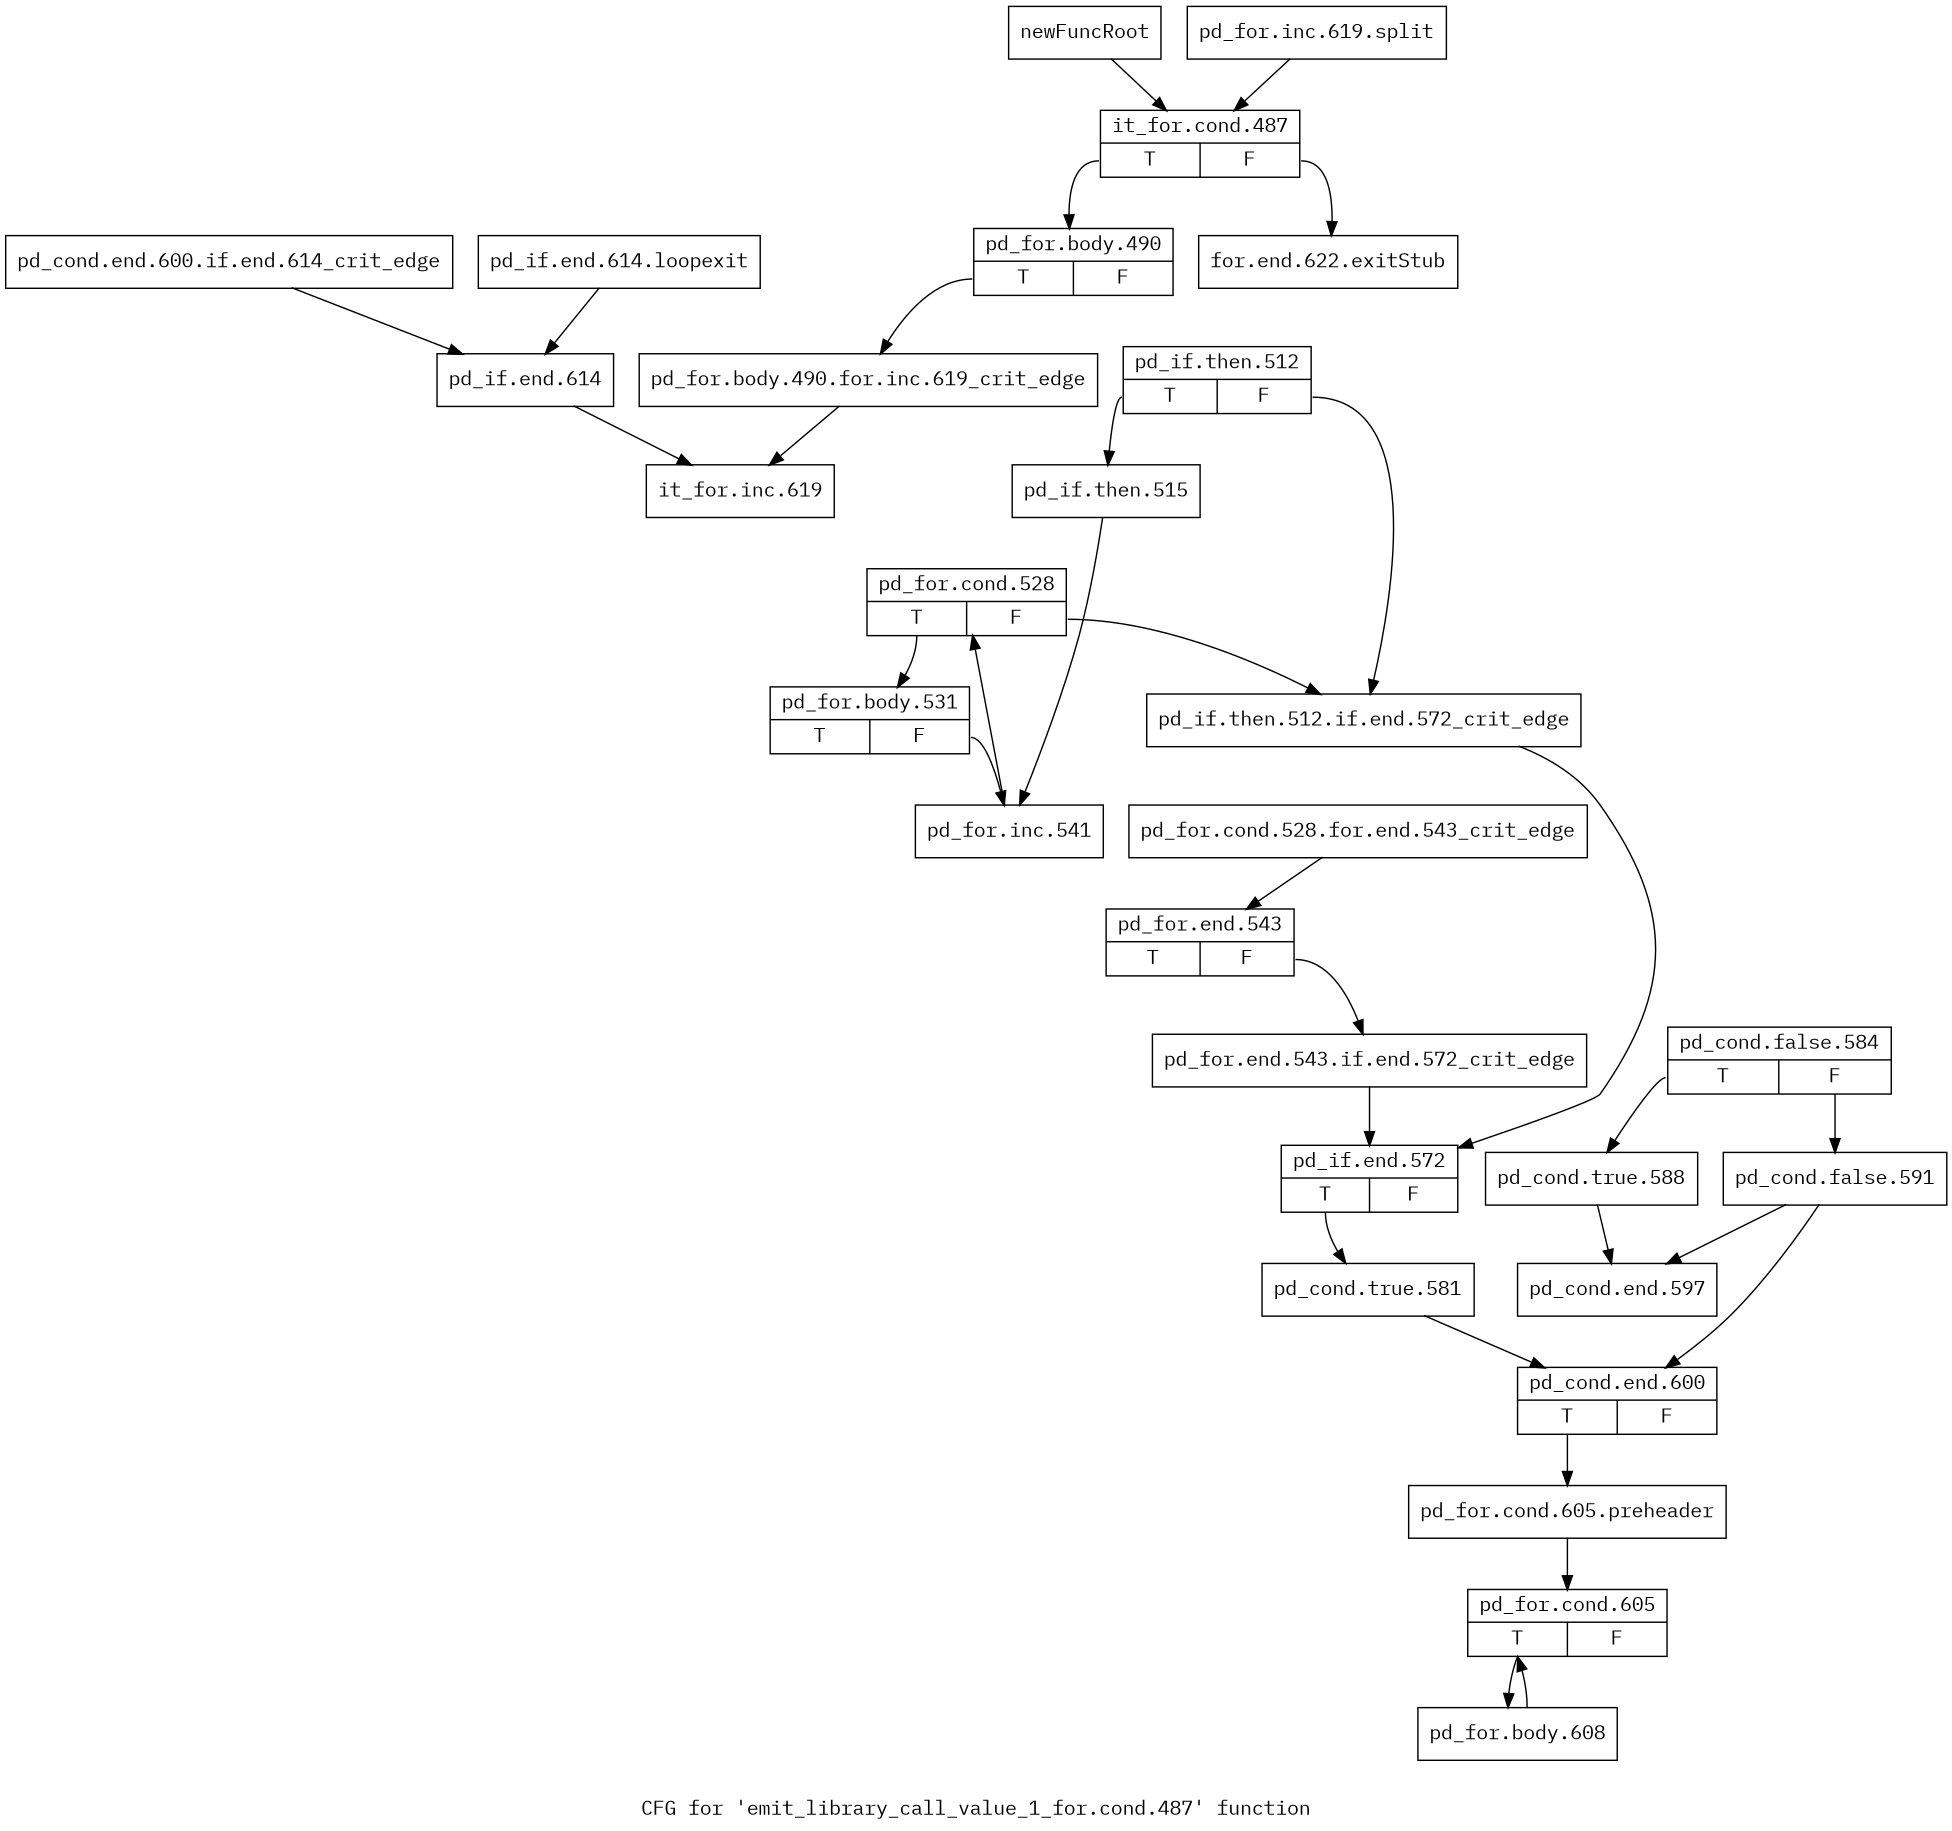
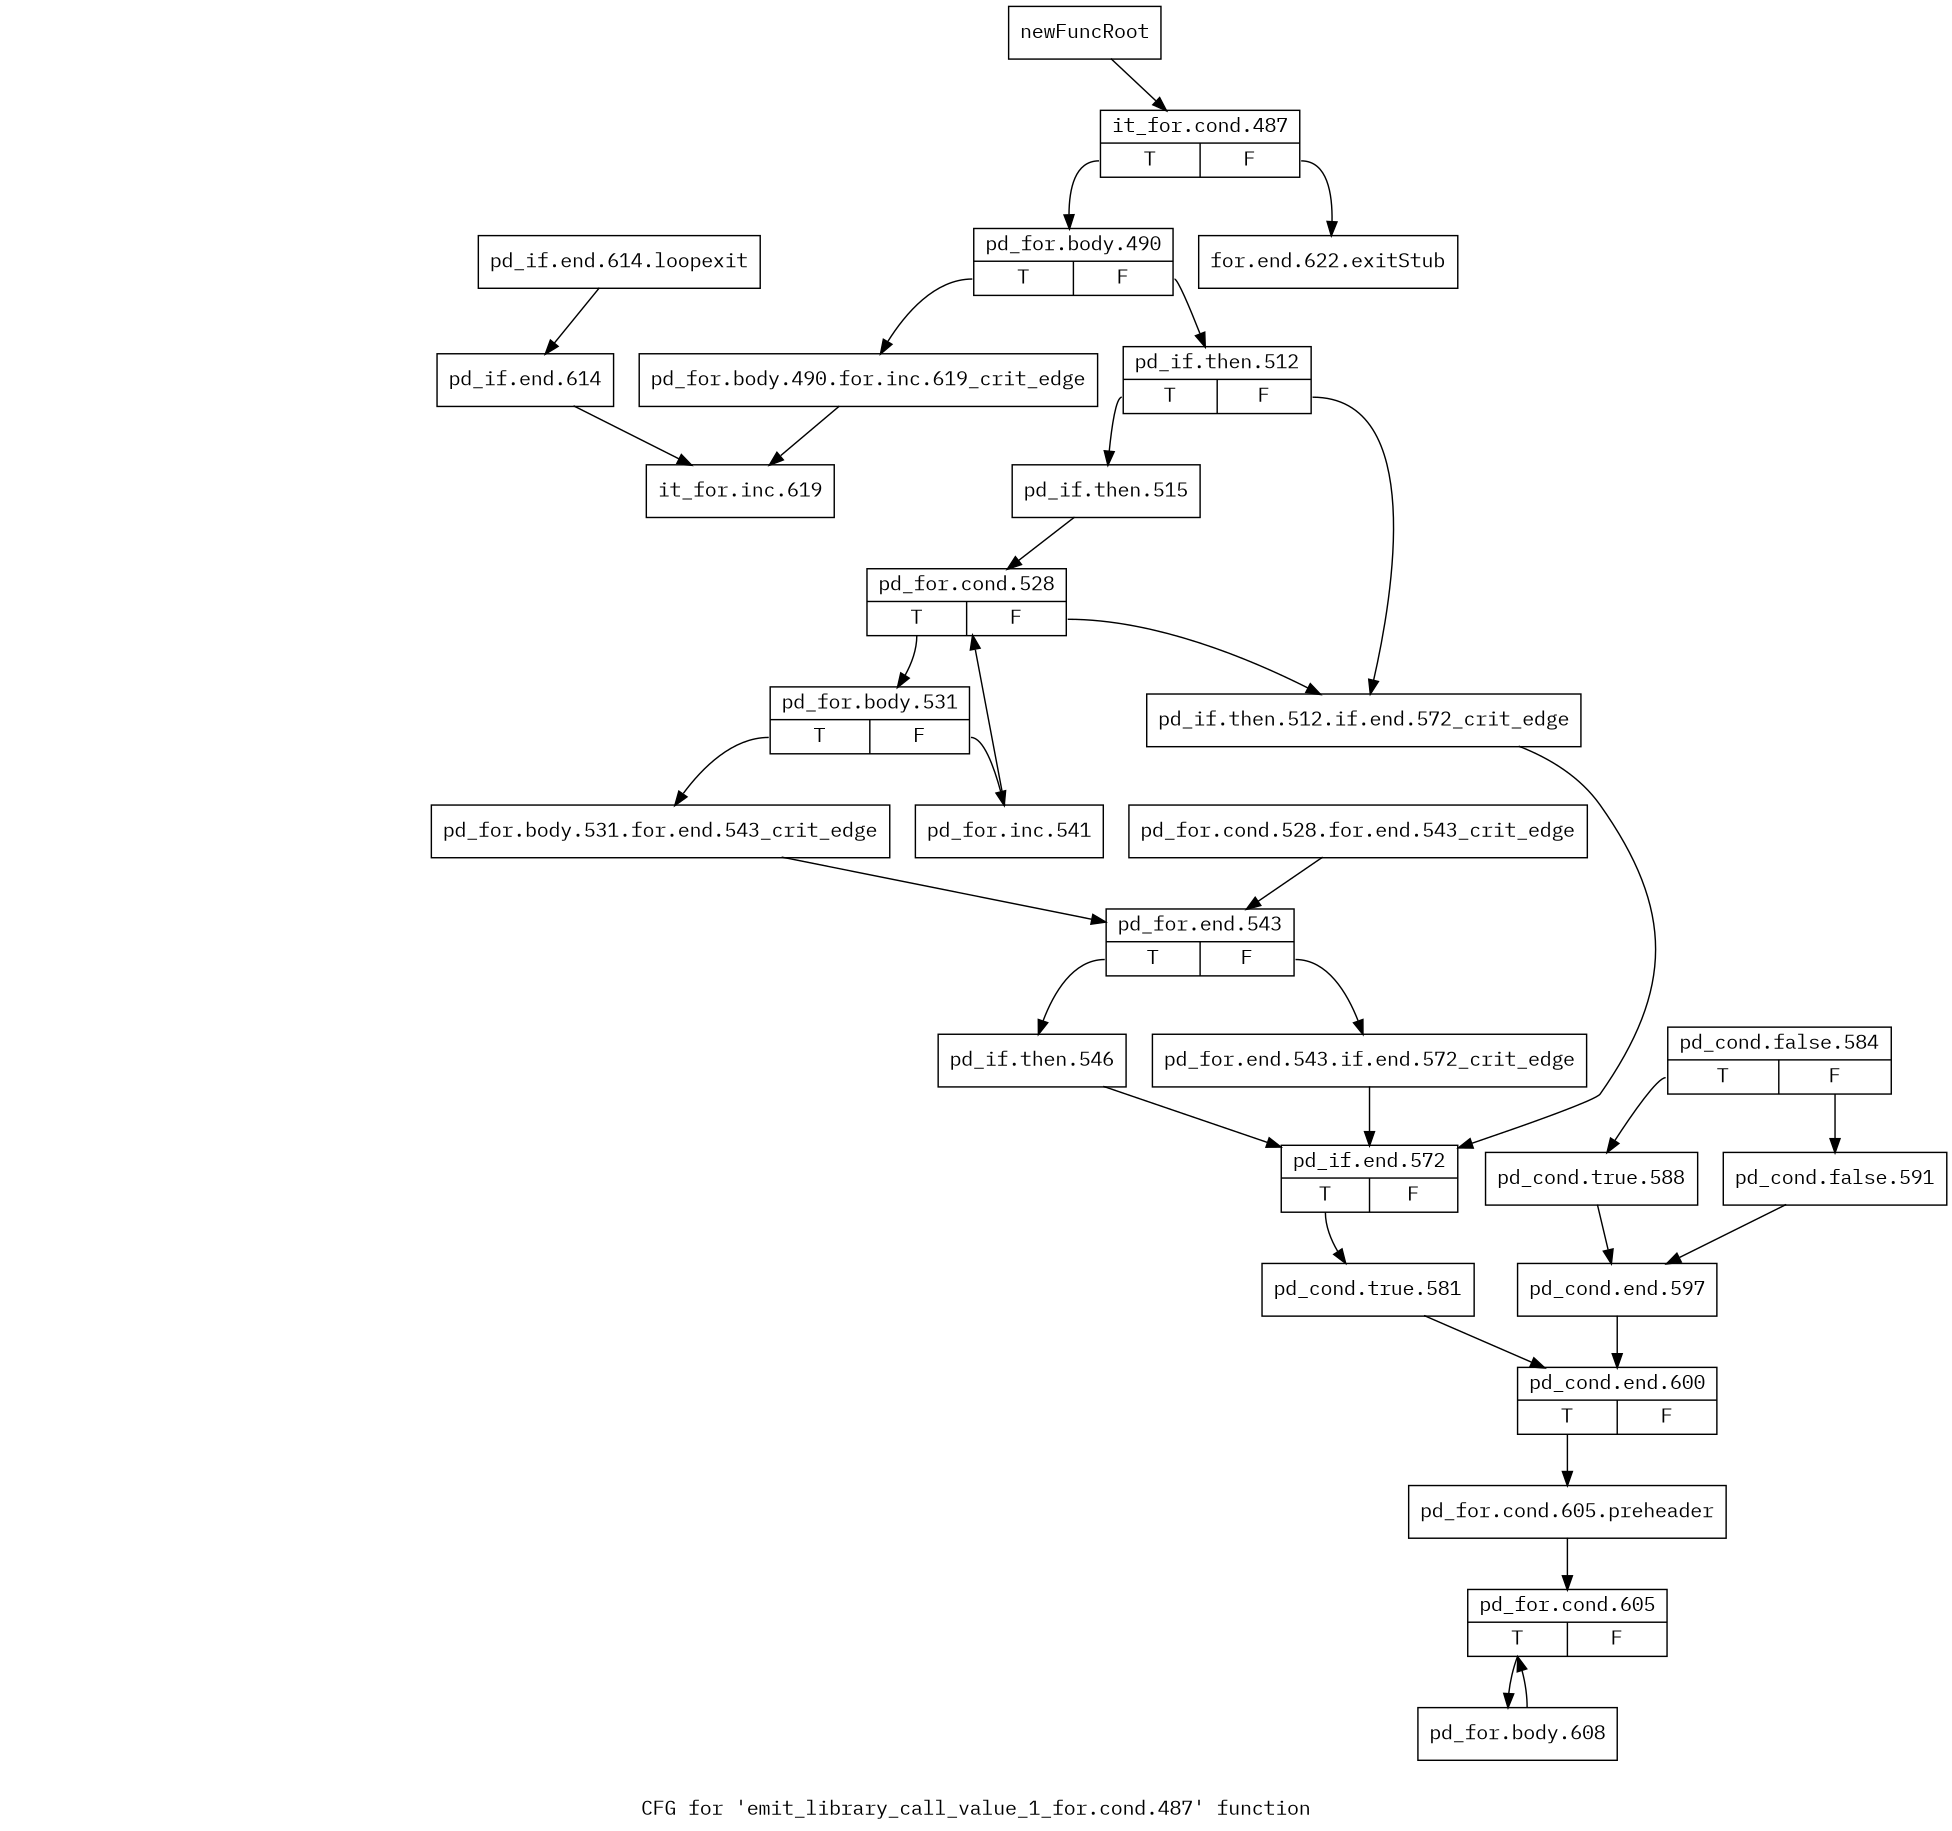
node "pd_for.inc.619.split": removed
node "pd_cond.end.600.if.end.614_crit_edge": removed
edge "pd_for.body.490" -> "pd_if.then.512": added
edge "pd_if.then.515" -> "pd_for.inc.541": now "pd_if.then.515" -> "pd_for.cond.528"
node "pd_for.body.531.for.end.543_crit_edge": added
node "pd_if.then.546": added
edge "pd_cond.false.591" -> "pd_cond.end.600": now "pd_cond.end.597" -> "pd_cond.end.600"
